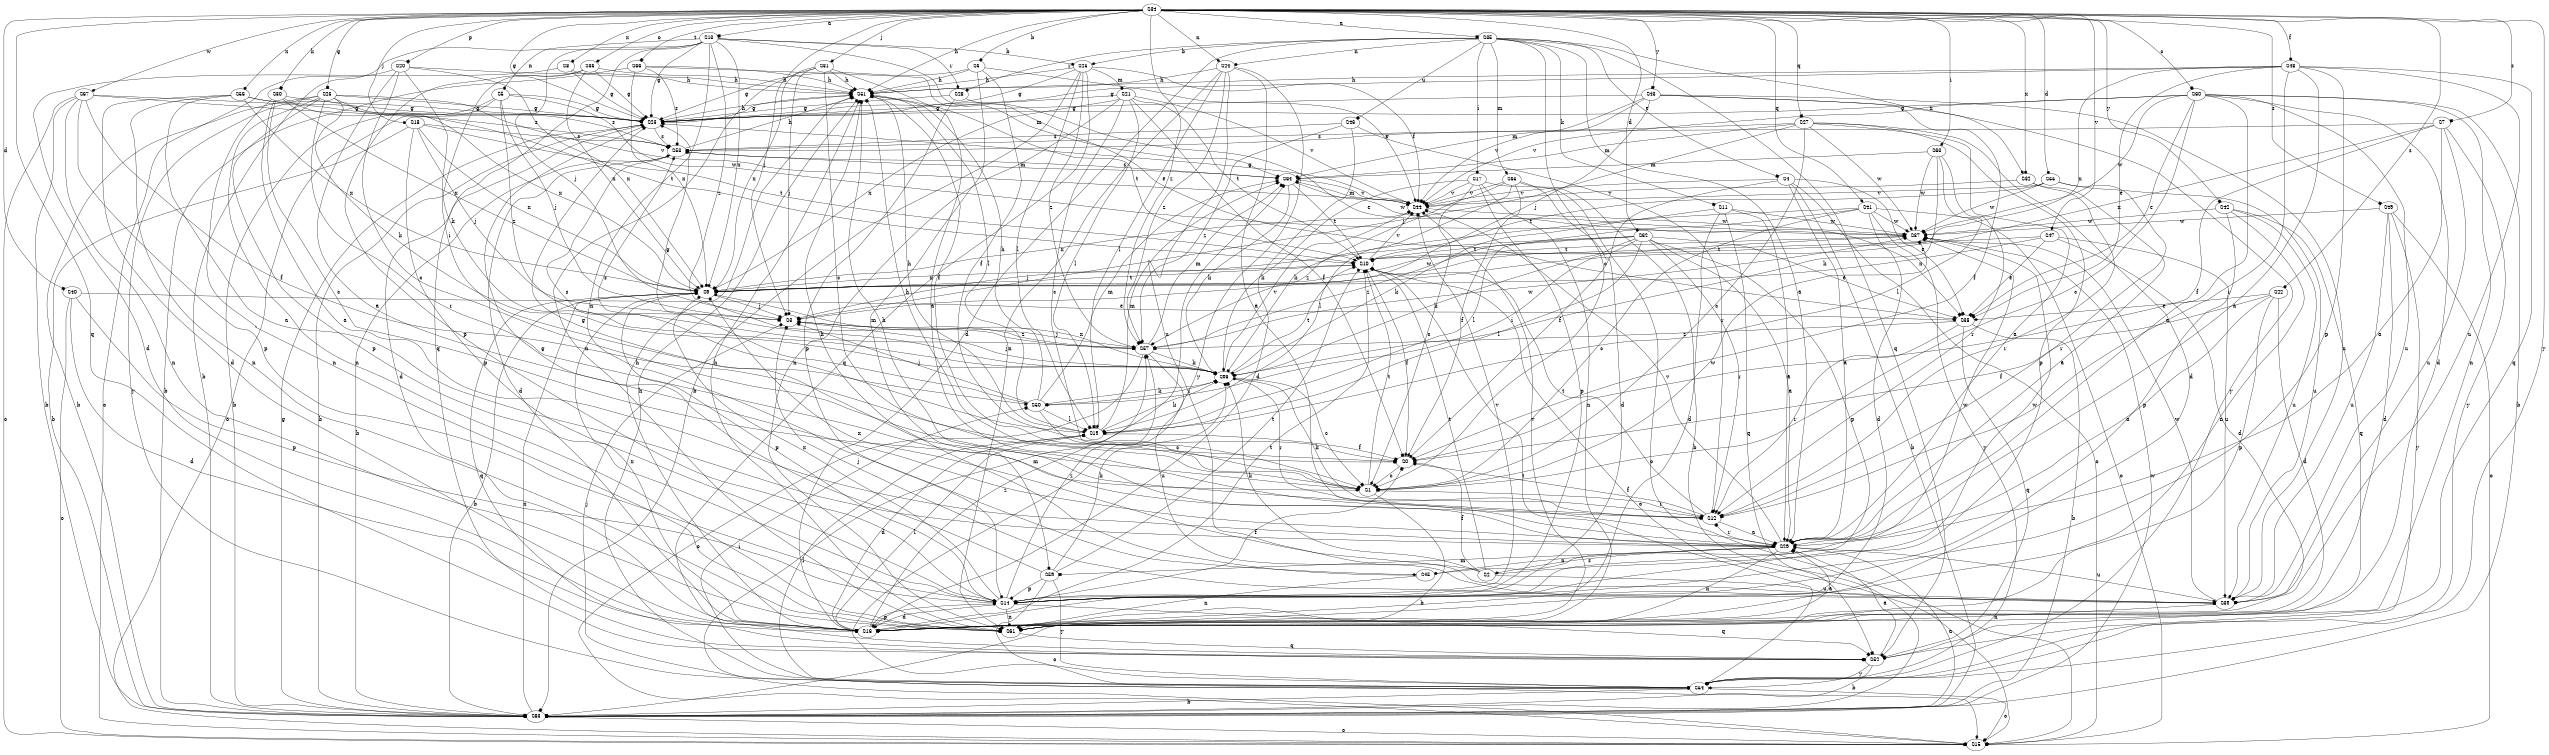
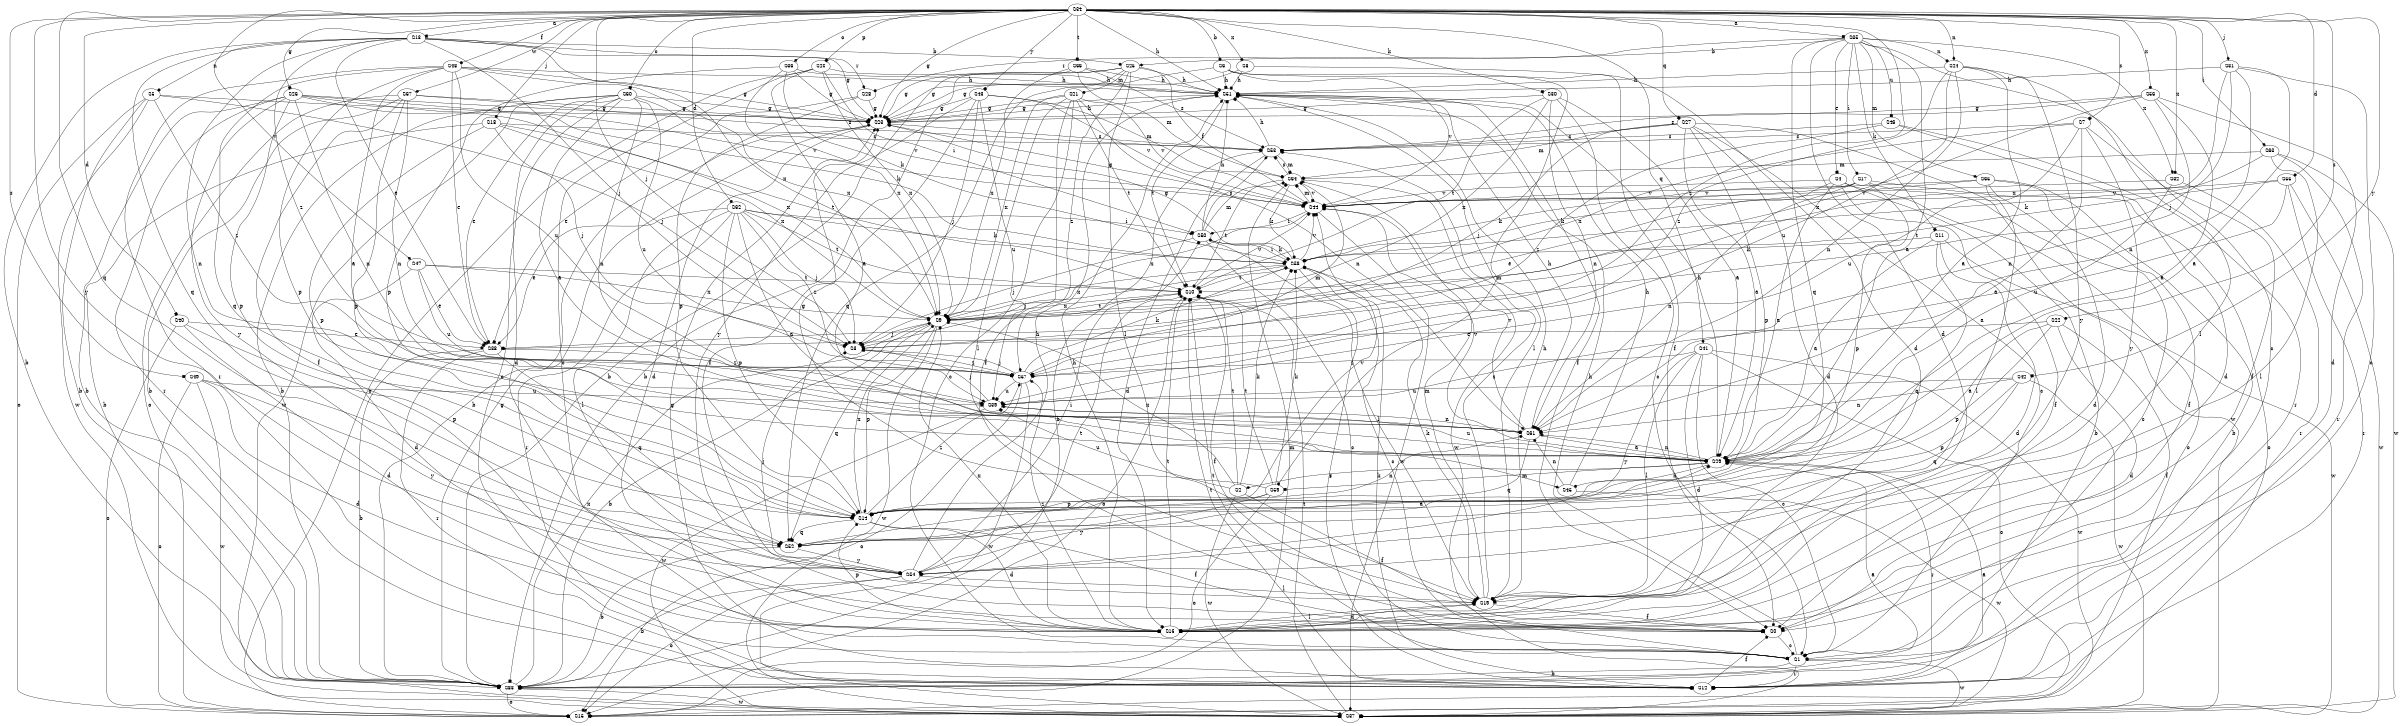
edge "S44" -> "S50": added, label "i"
node "S98": label "S98" -> "S58"
